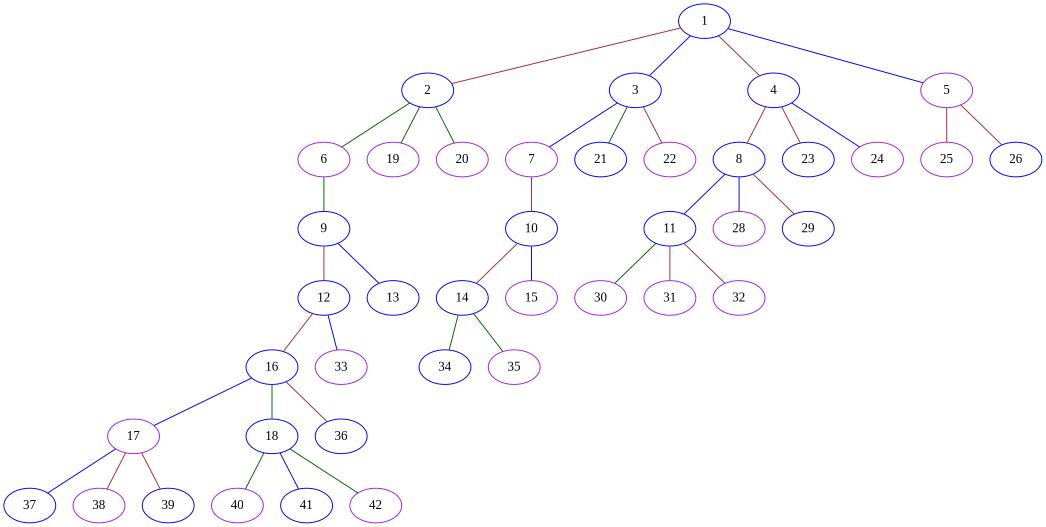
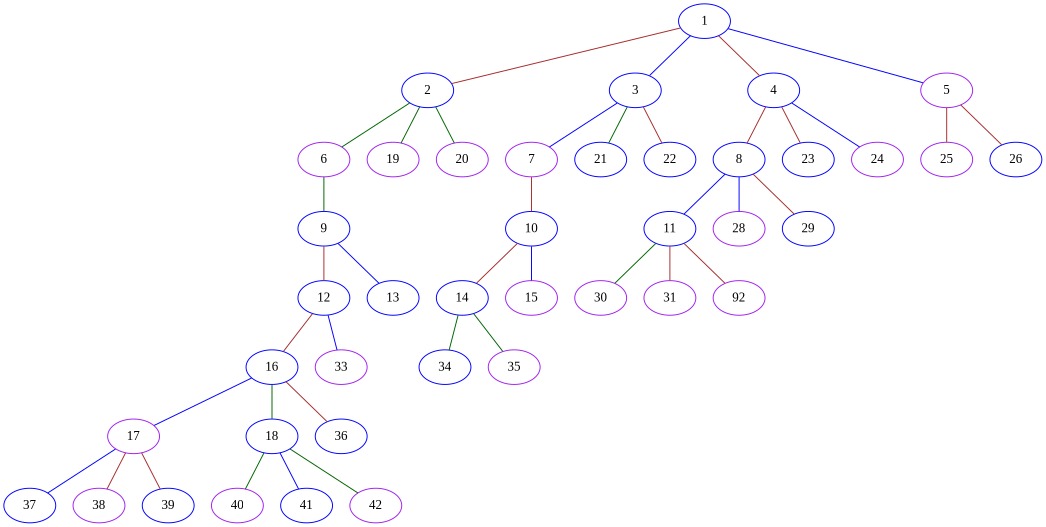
node "22": color purple -> blue
node "32": label "32" -> "92"
